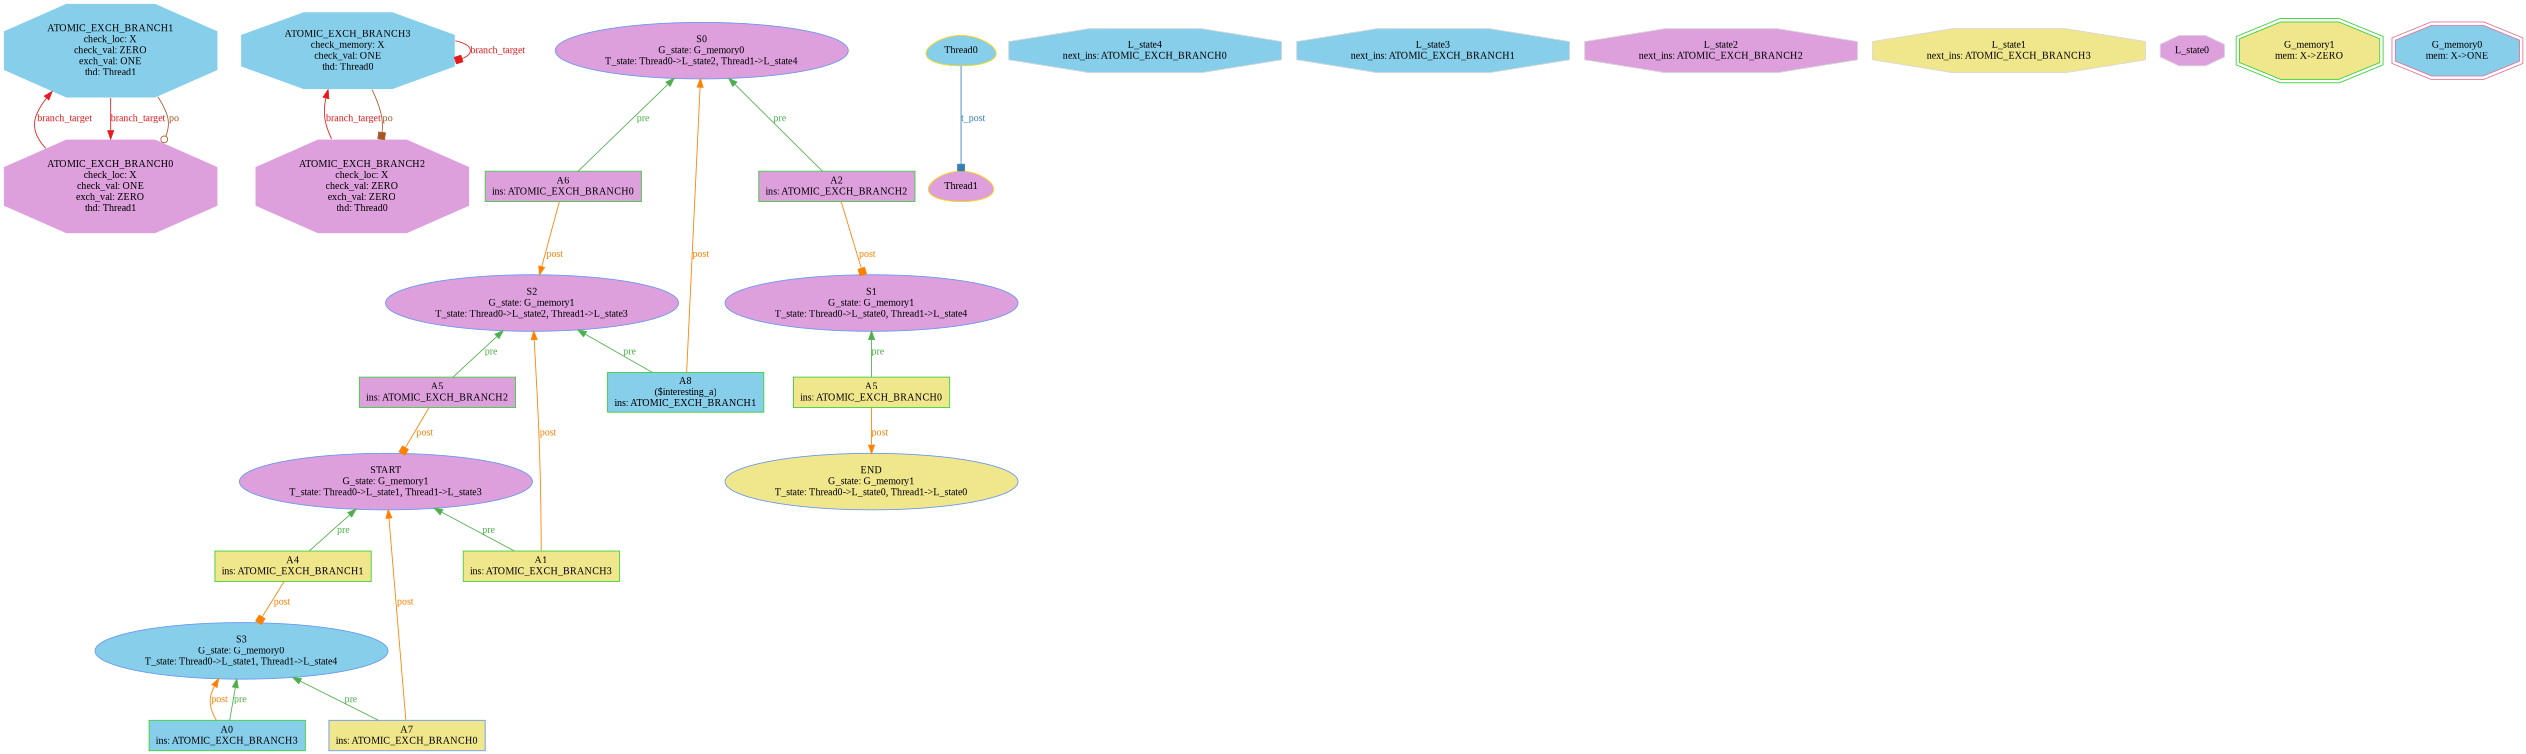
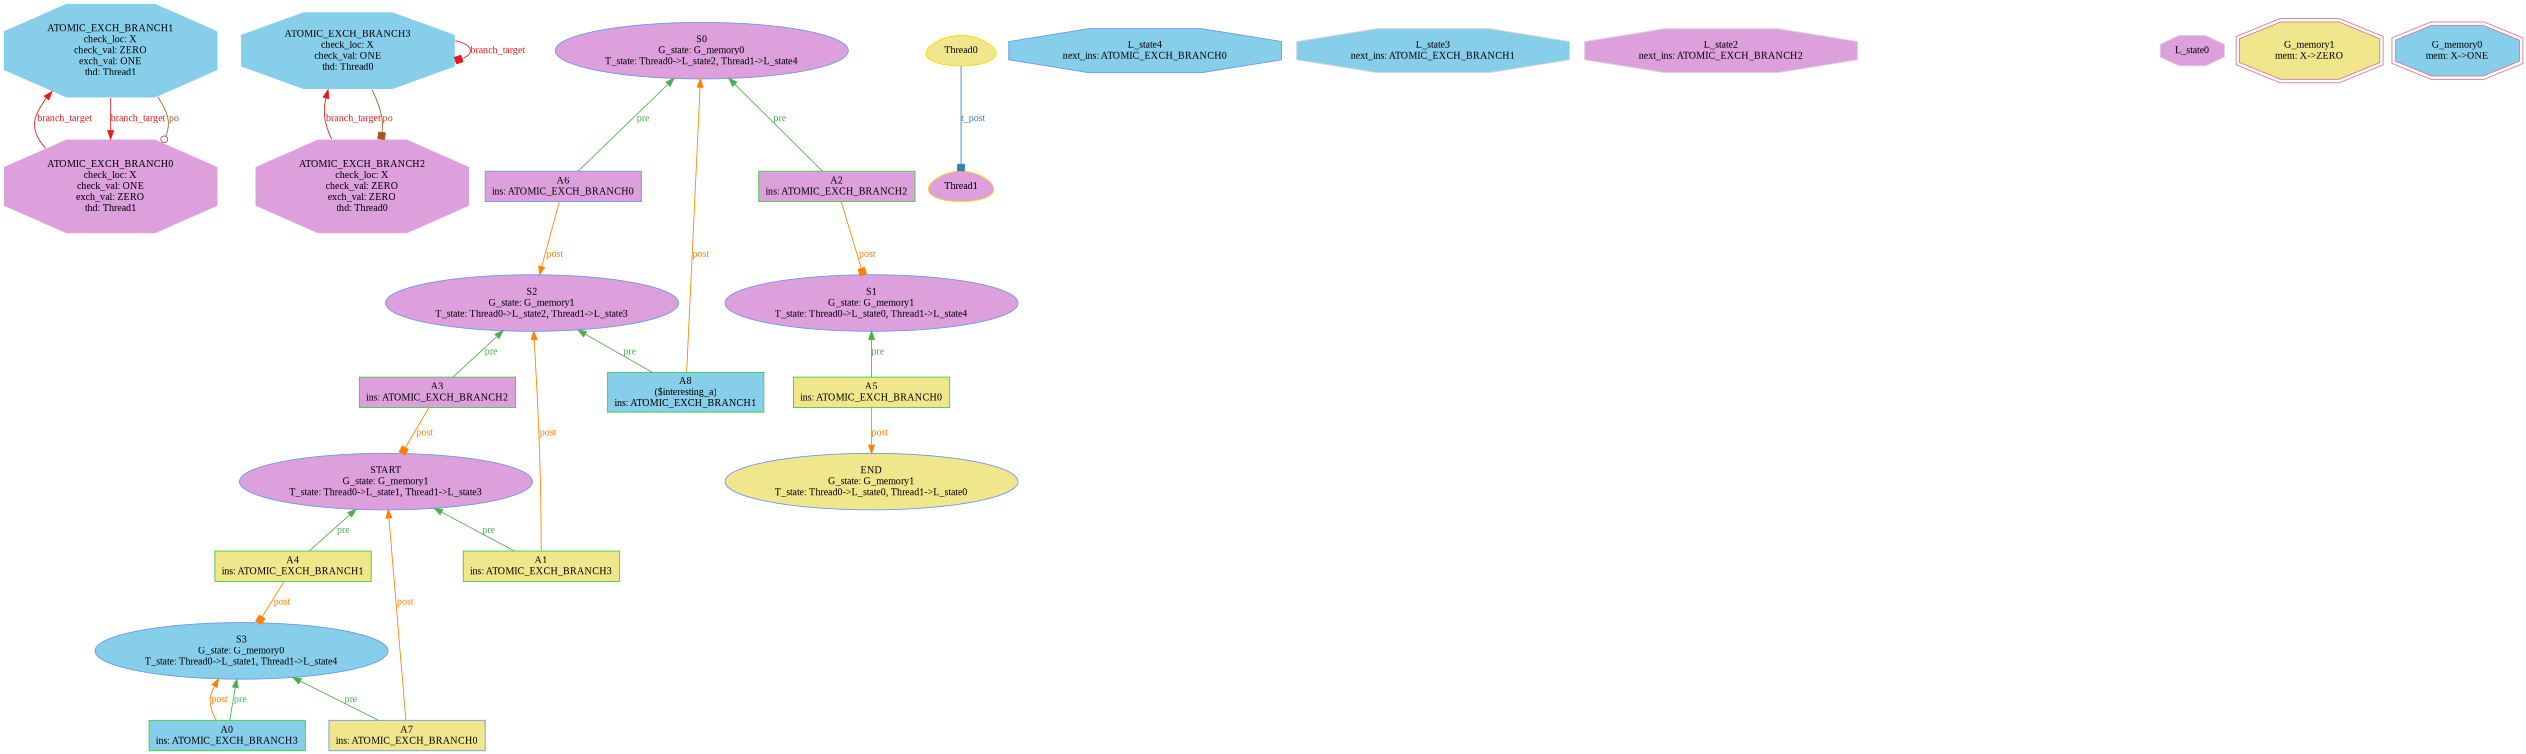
node "ATOMIC_EXCH_BRANCH3 check_memory: X check_val: ONE thd: Thread0": label "ATOMIC_EXCH_BRANCH3 check_memory: X check_val: ONE thd: Thread0" -> "ATOMIC_EXCH_BRANCH3 check_loc: X check_val: ONE thd: Thread0"
node "Thread0": fillcolor skyblue -> khaki
node "L_state4 next_ins: ATOMIC_EXCH_BRANCH0": color #d6d6d6 -> #6396ef
node "L_state1 next_ins: ATOMIC_EXCH_BRANCH3": removed
node "G_memory1 mem: X->ZERO": color #31cf31 -> #de7194
node "A6 ins: ATOMIC_EXCH_BRANCH0": color #31cf31 -> #6396ef
node "A5 ins: ATOMIC_EXCH_BRANCH2": label "A5 ins: ATOMIC_EXCH_BRANCH2" -> "A3 ins: ATOMIC_EXCH_BRANCH2"
